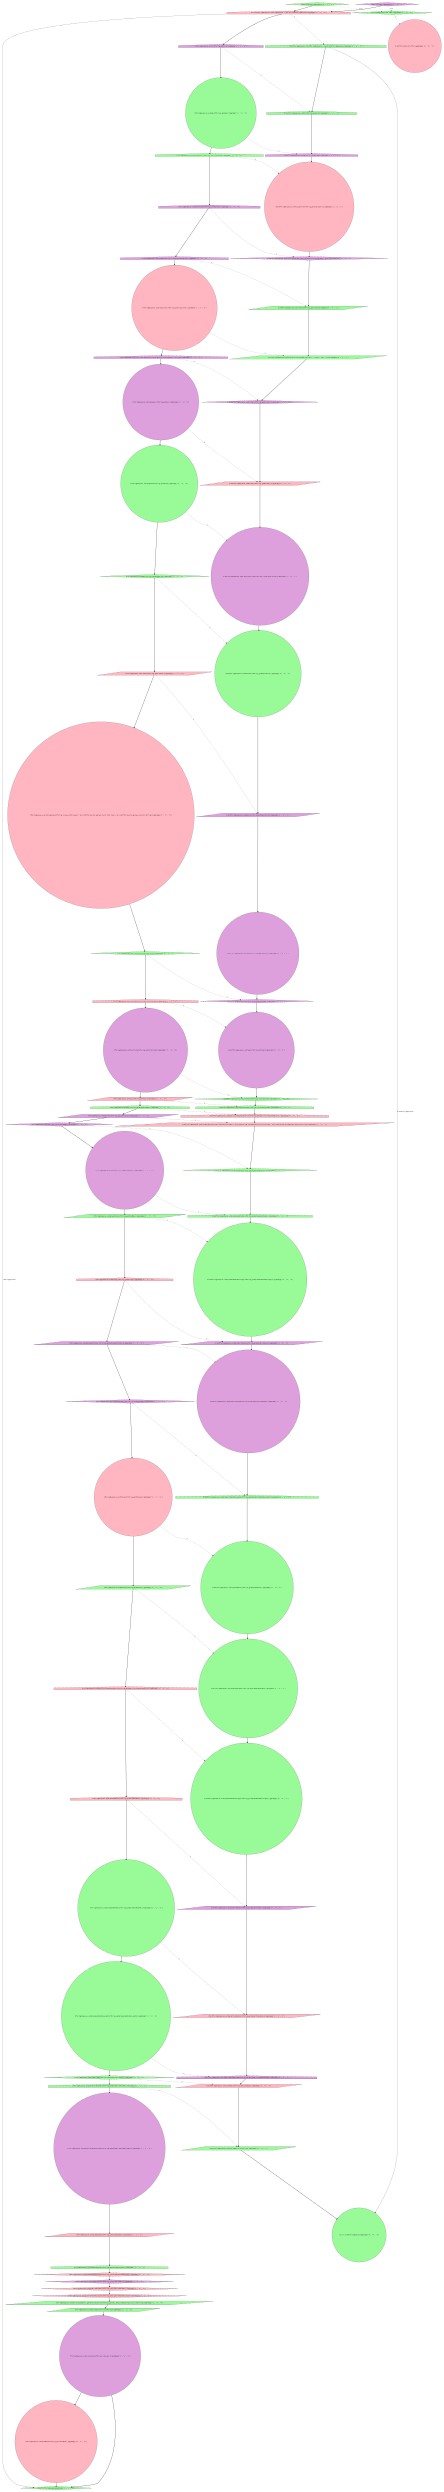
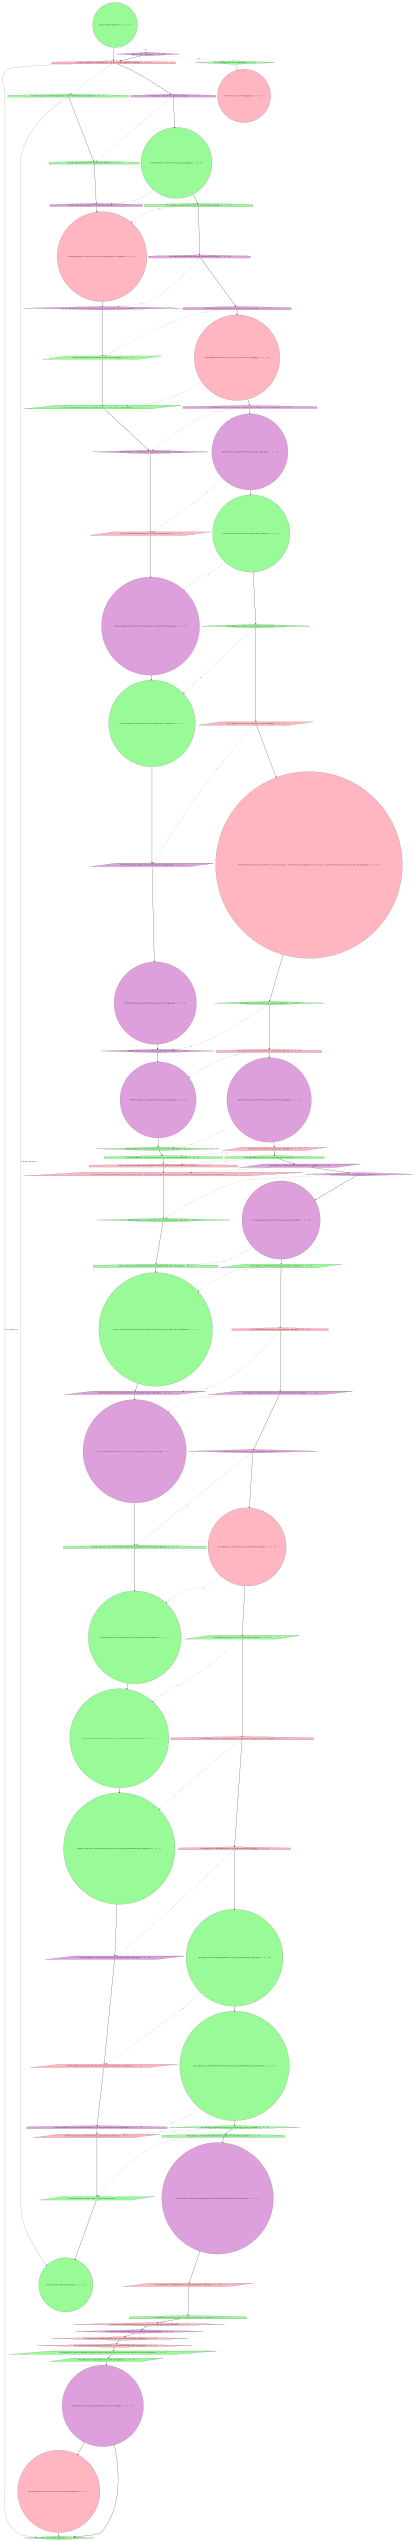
node "newServiceOfferingResponse['0', '1', '0']": shape diamond -> circle
edge "newServiceOfferingResponse['0', '1', '0']" -> "ServiceOfferingJoinVO offering@@@2@@@['1', '1', '0']": now "newServiceOfferingResponse['0', '1', '0']" -> "newServiceOfferingResponse['1', '0', '0']"
